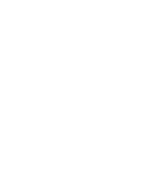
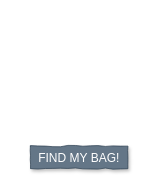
node "FIND MY BAG!": added
